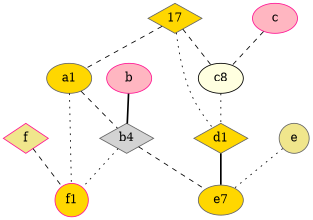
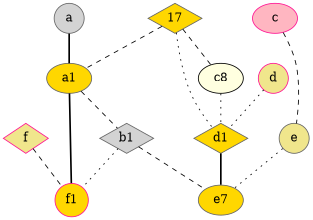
node "a": added
edge "c" -- "c8": now "c" -- "e"
node "b": removed
node "d": added
edge "a1" -- "f1": style dotted -> bold
node "b4": label "b4" -> "b1"
